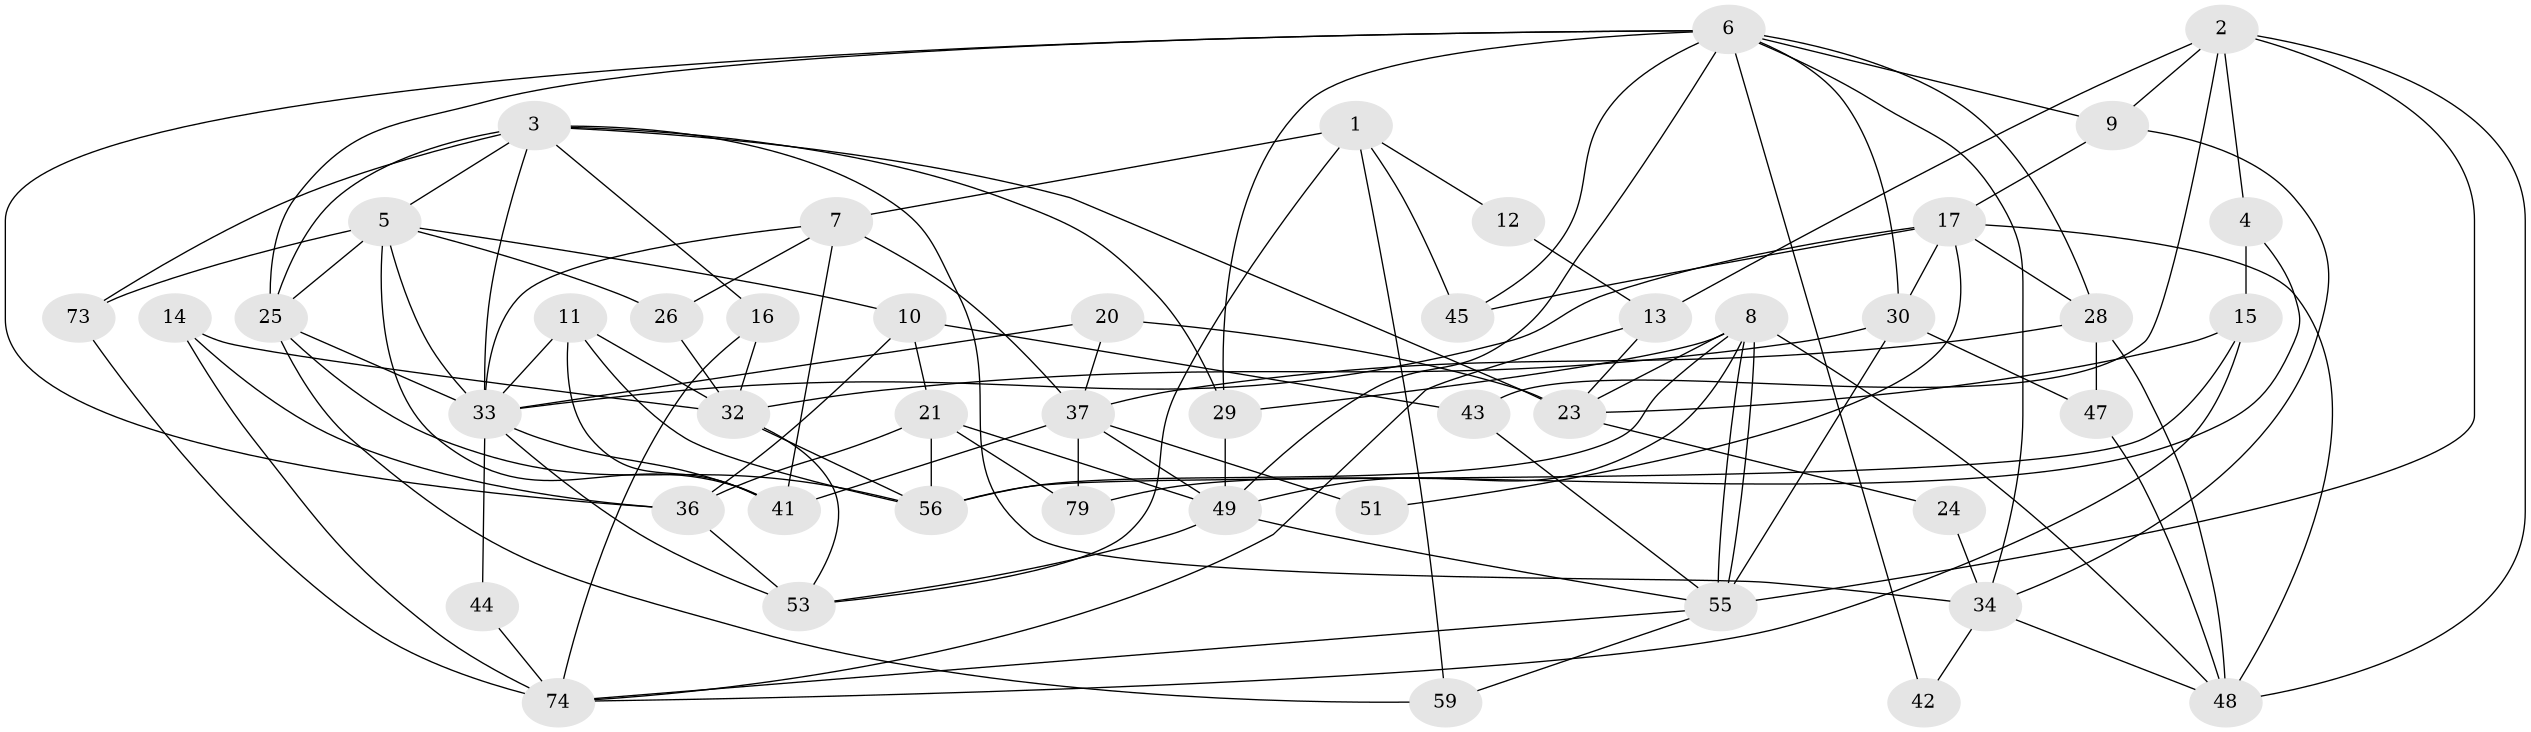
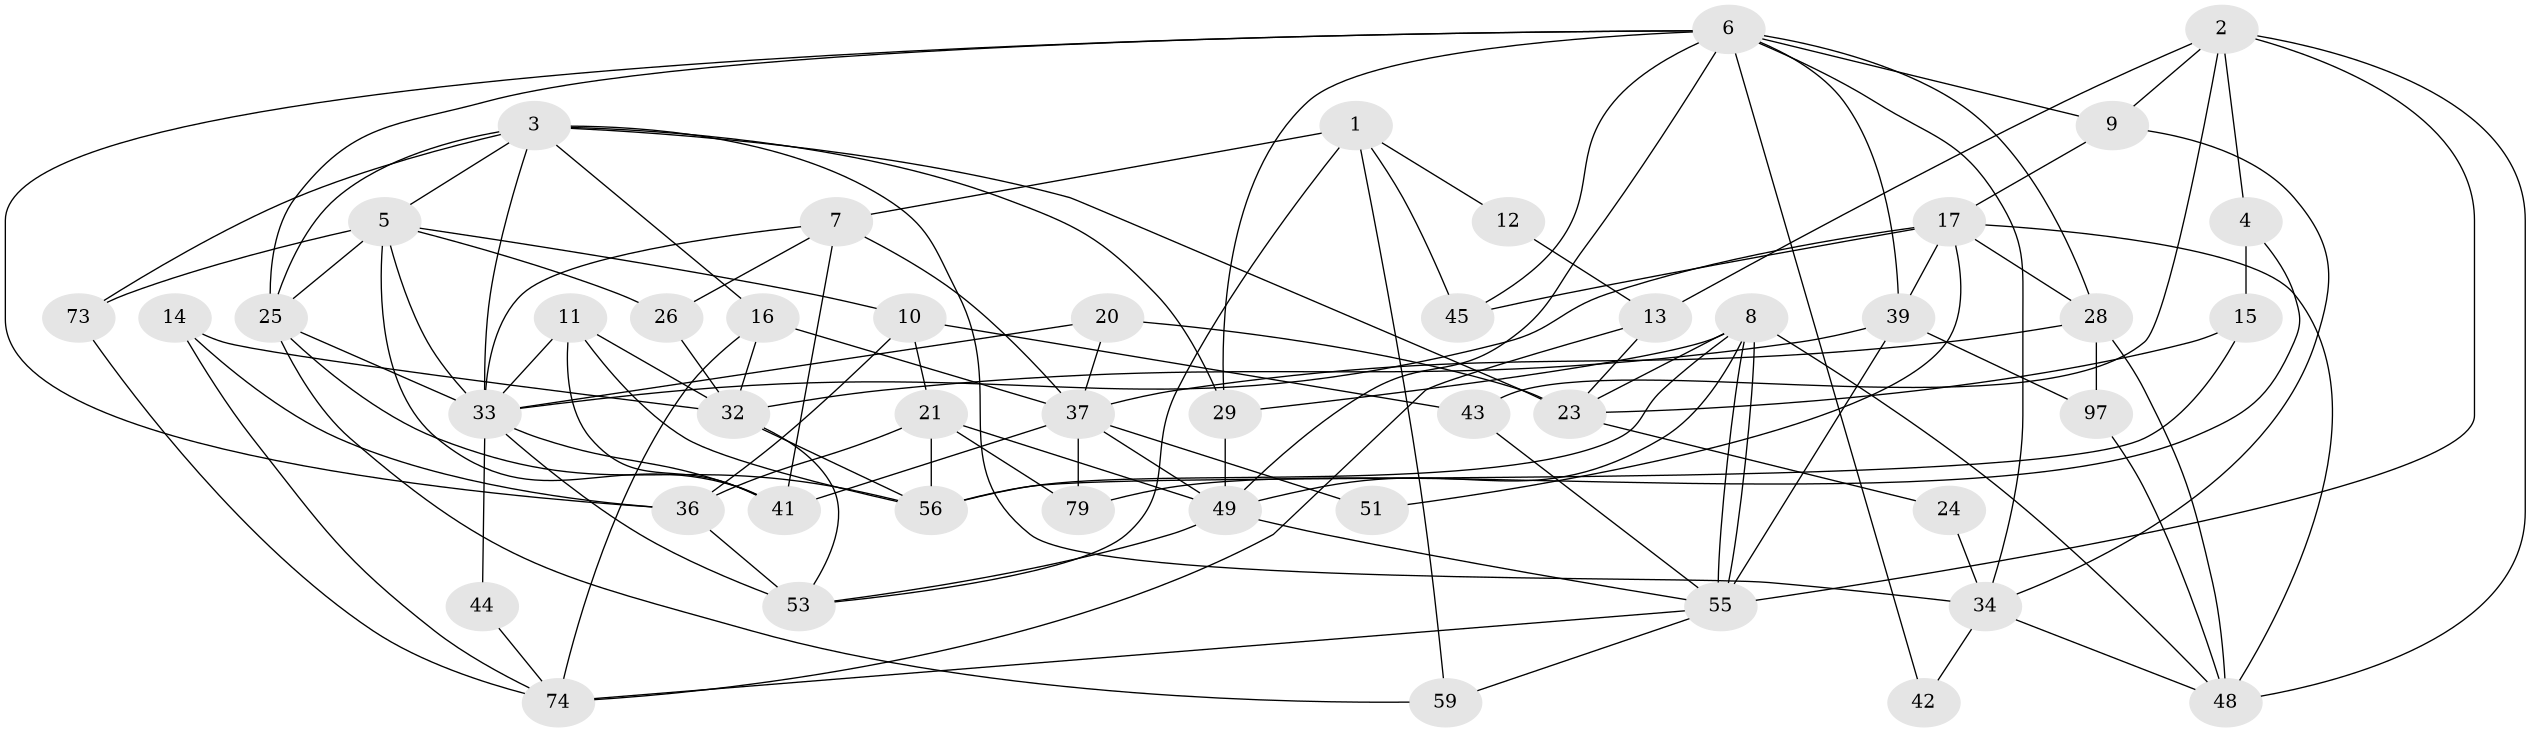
node "30": label "30" -> "39"
edge "16" -- "37": added
node "47": label "47" -> "97"
edge "15" -- "74": removed
